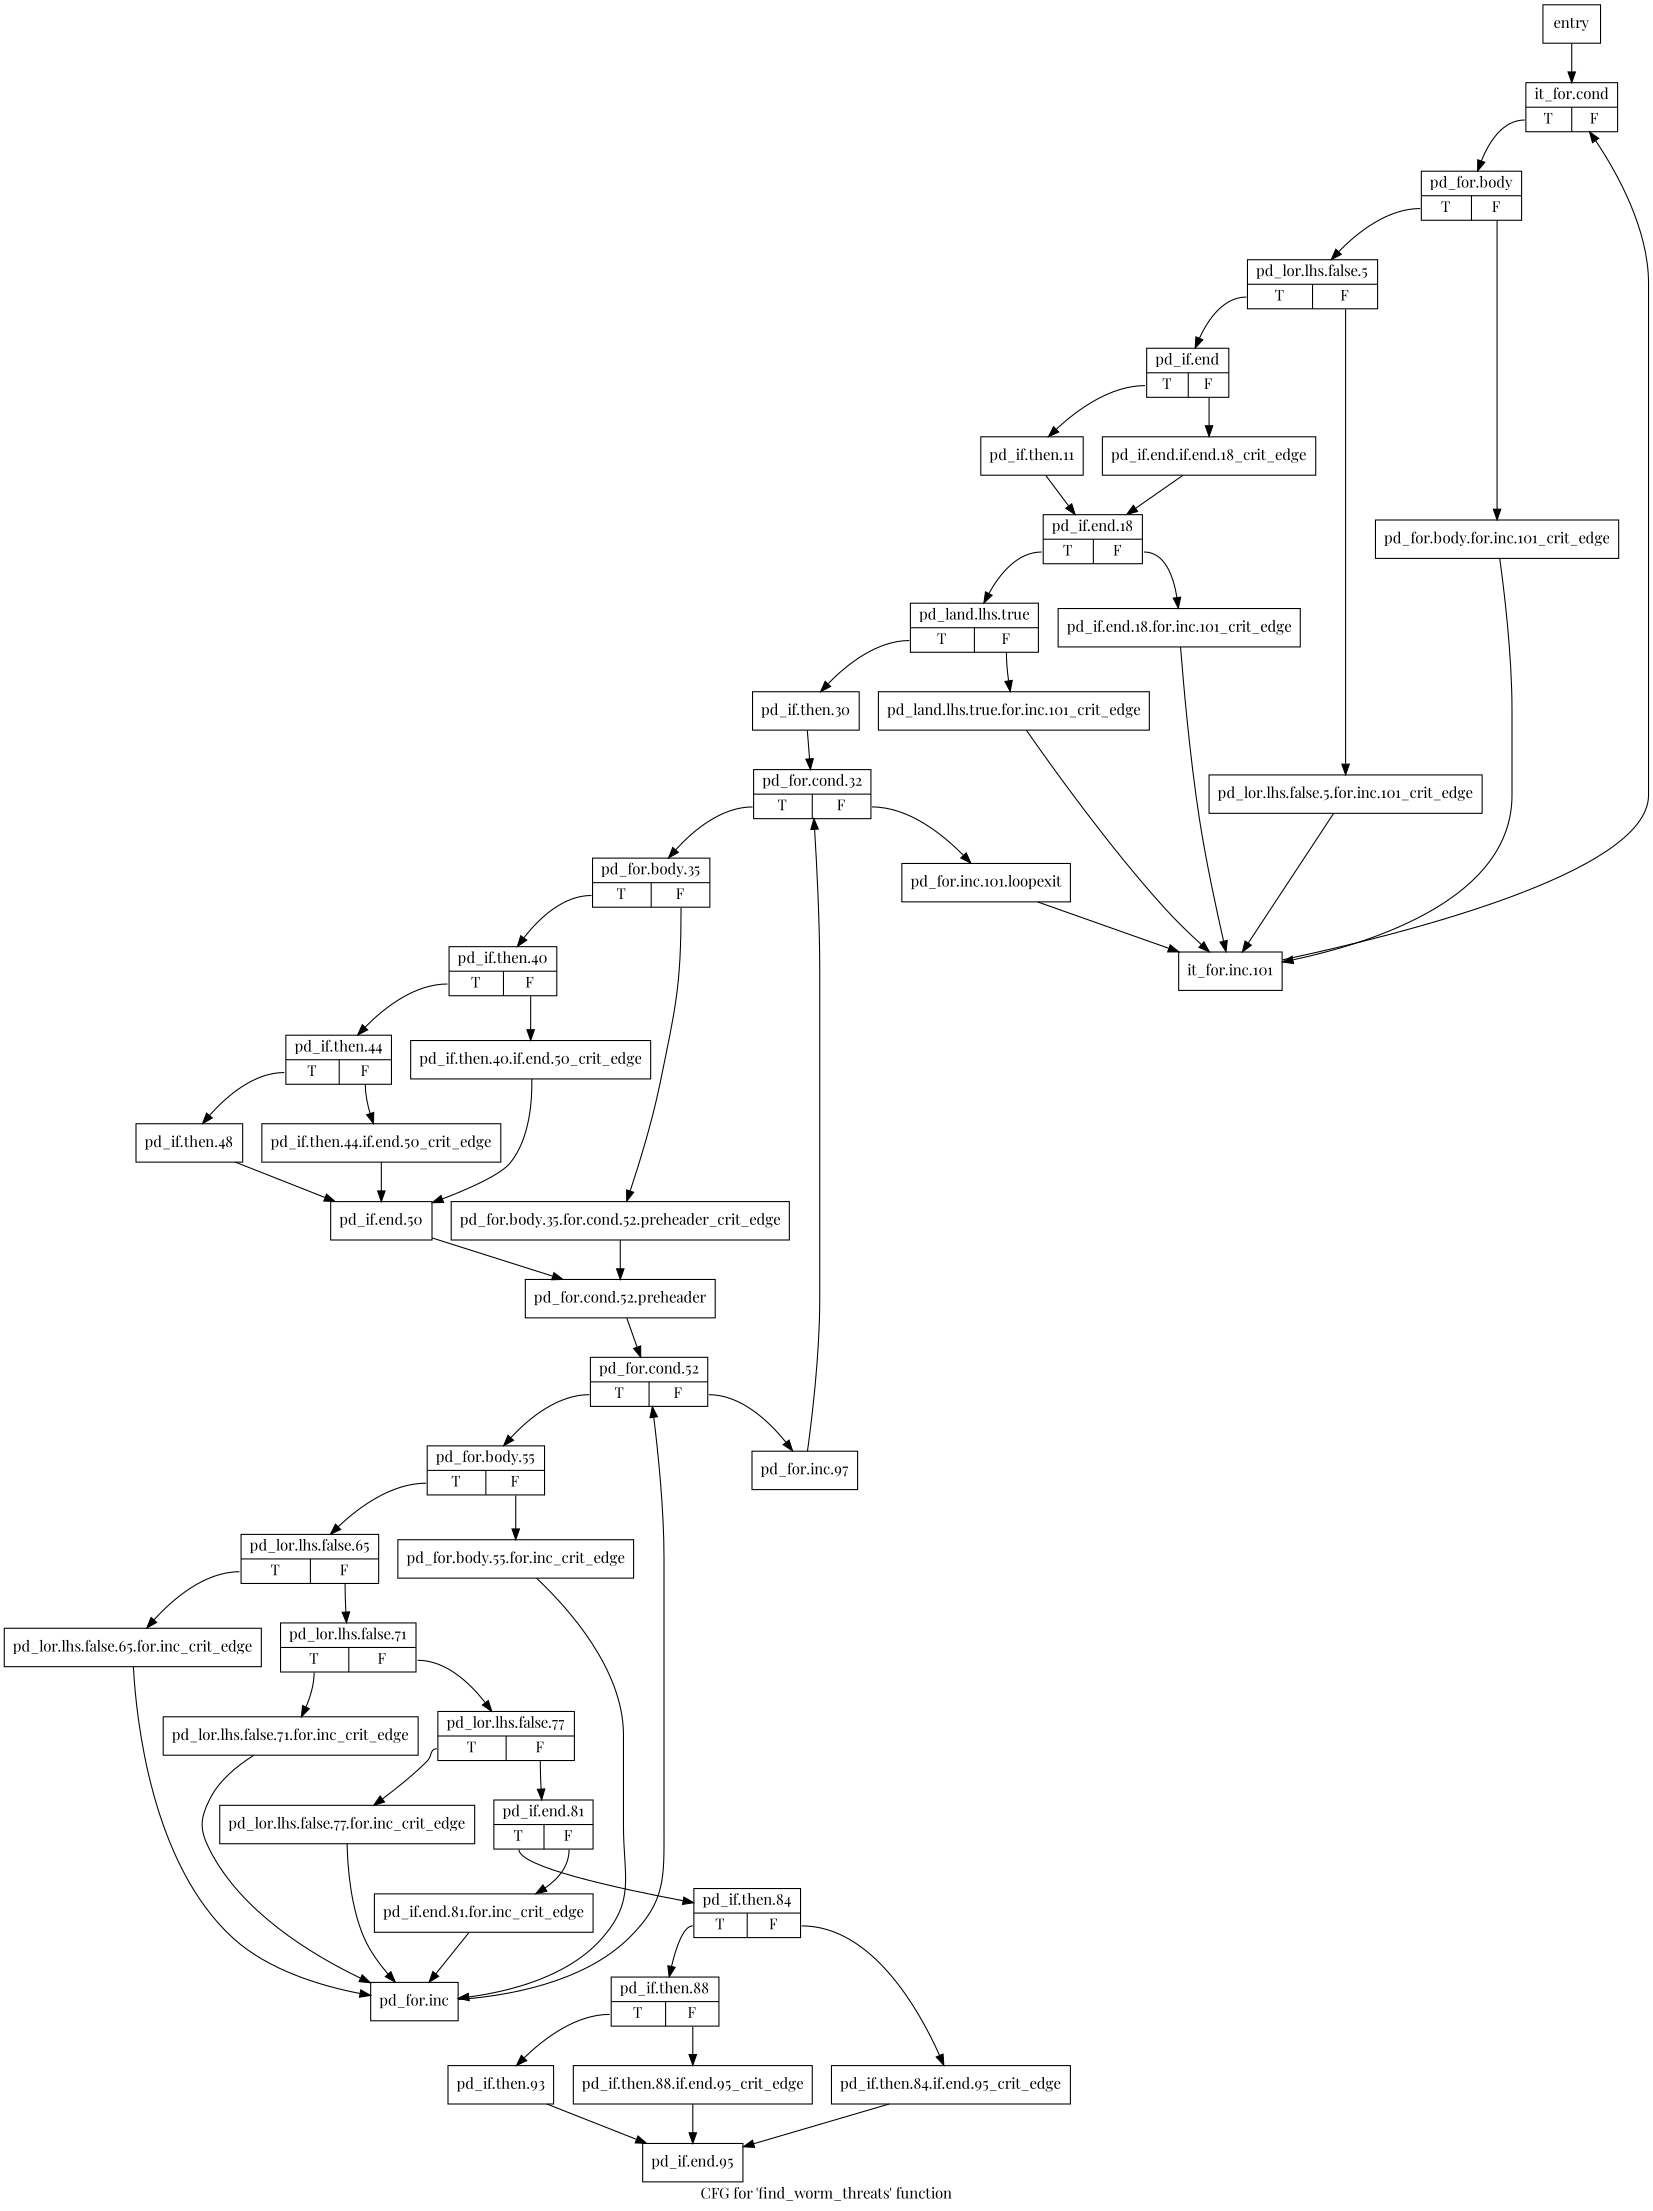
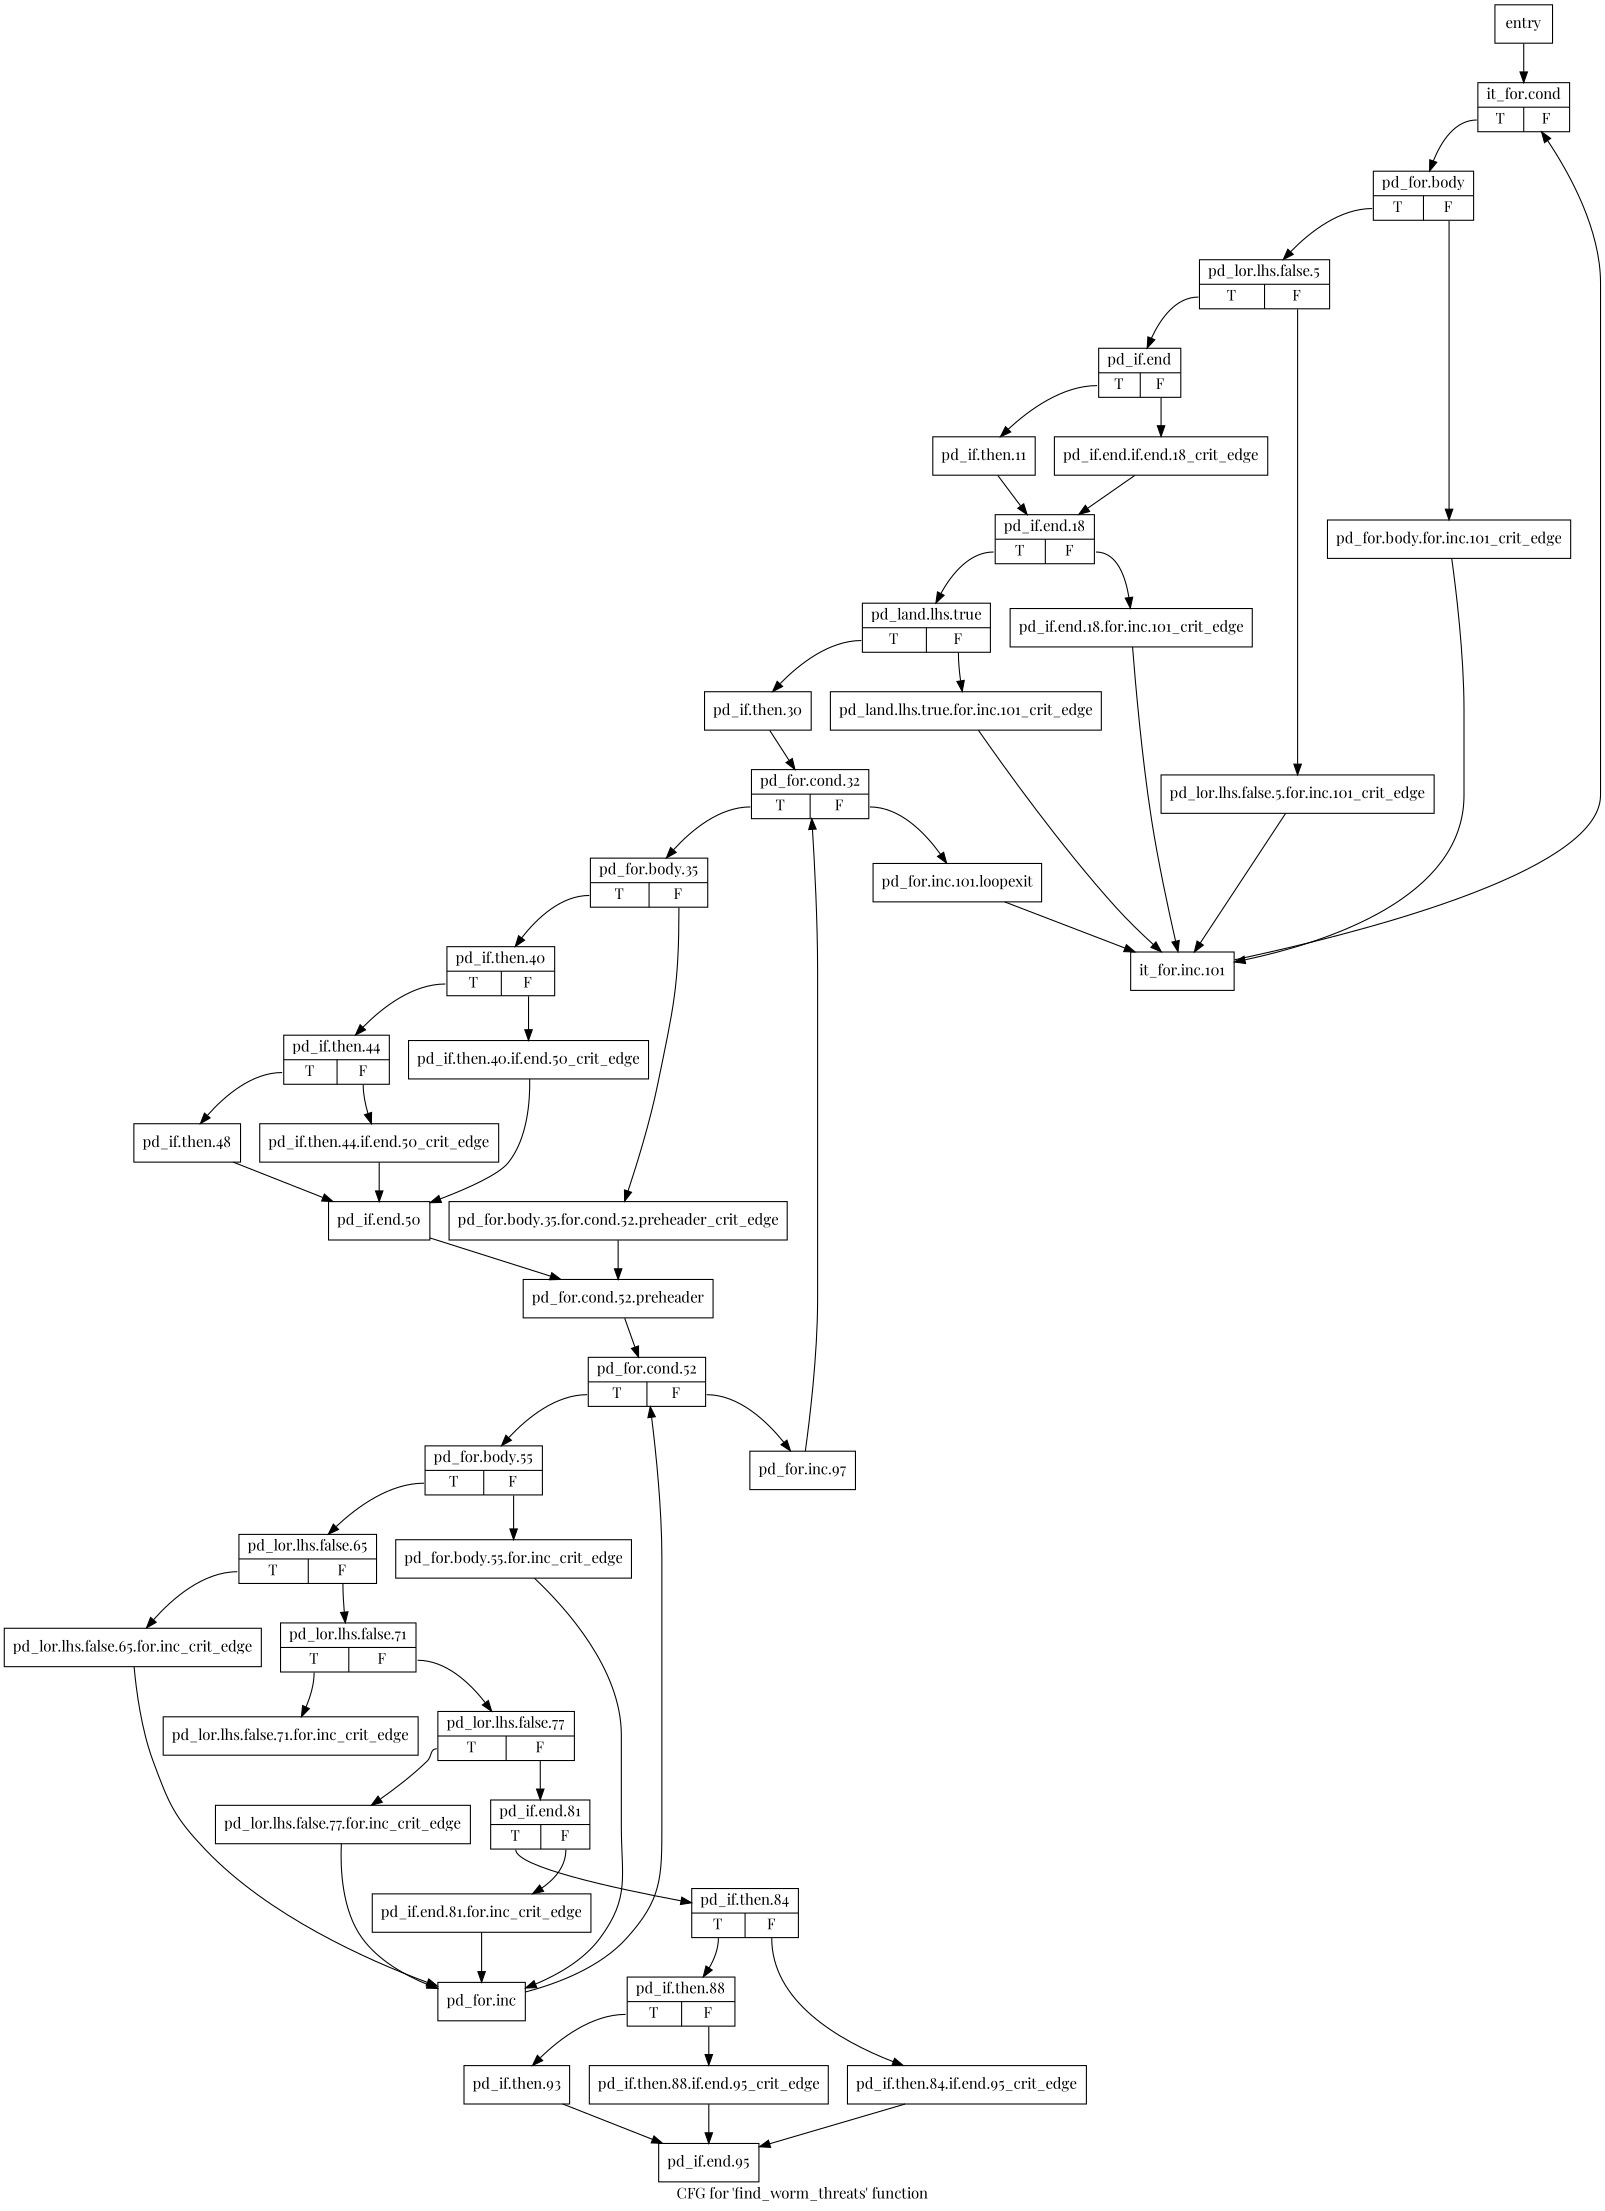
edge "pd_lor.lhs.false.71.for.inc_crit_edge" -> "pd_for.inc": removed
